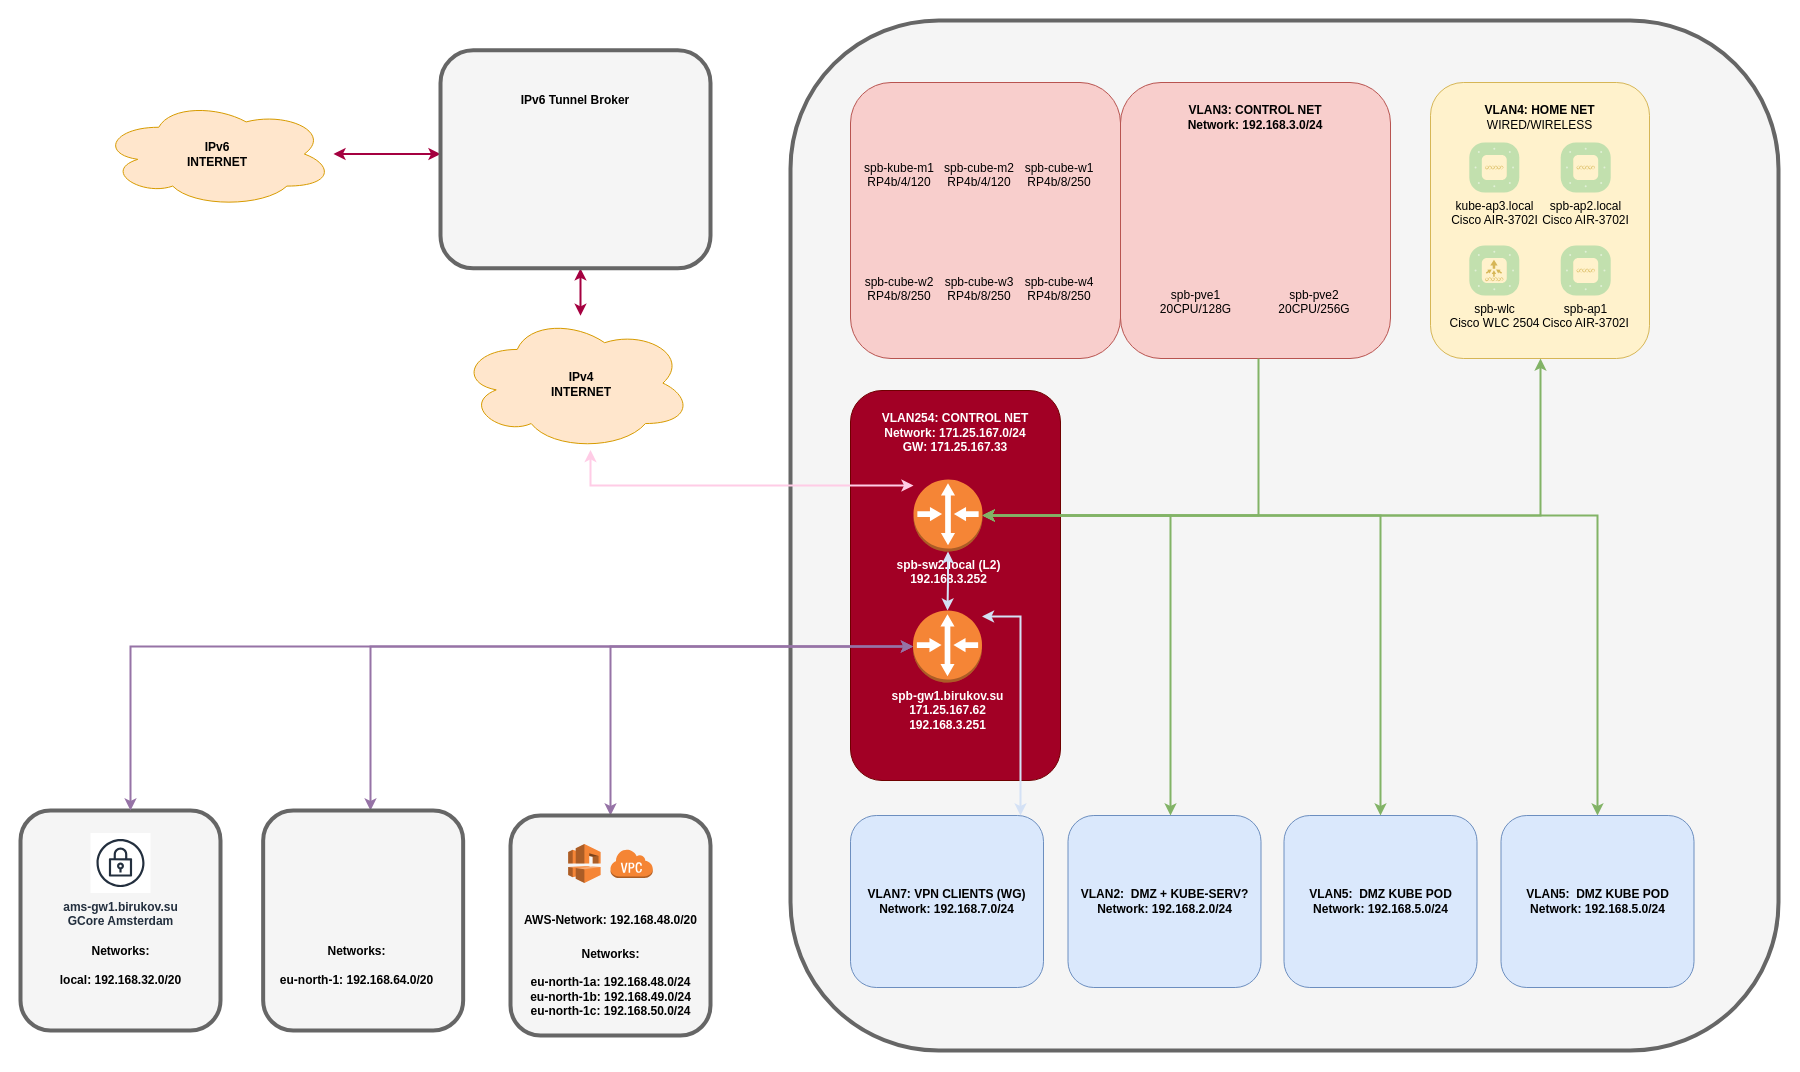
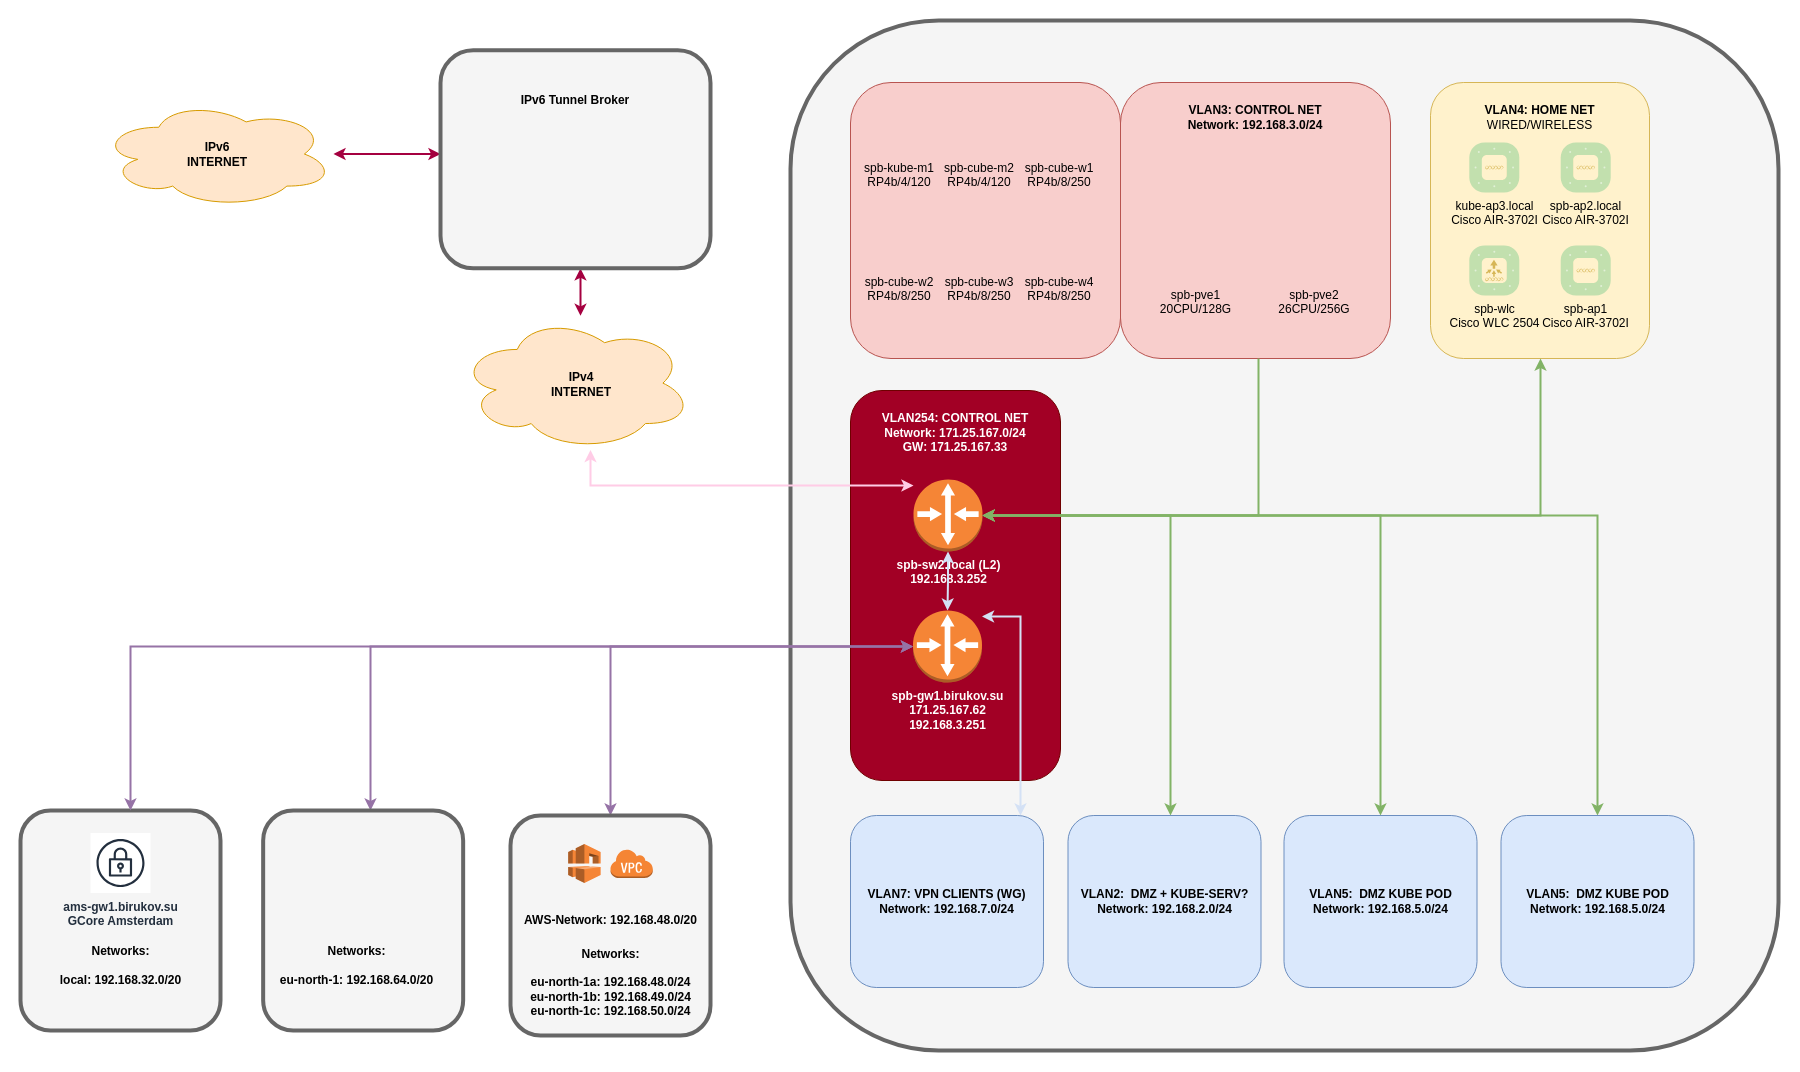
node "spb-pve2 20CPU/256G": label "spb-pve2 20CPU/256G" -> "spb-pve2 26CPU/256G"
